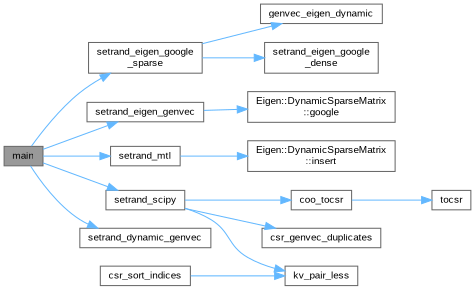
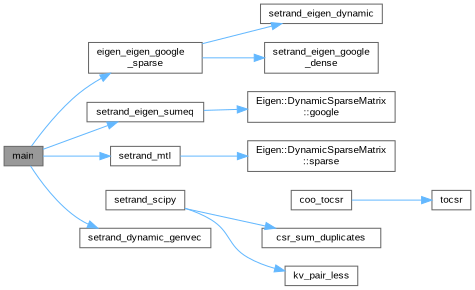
node "genvec_eigen_dynamic": label "genvec_eigen_dynamic" -> "setrand_eigen_dynamic"
node "setrand_eigen_google _sparse": label "setrand_eigen_google _sparse" -> "eigen_eigen_google _sparse"
node "setrand_eigen_genvec": label "setrand_eigen_genvec" -> "setrand_eigen_sumeq"
node "Eigen::DynamicSparseMatrix ::insert": label "Eigen::DynamicSparseMatrix ::insert" -> "Eigen::DynamicSparseMatrix ::sparse"
edge "main" -> "setrand_scipy": removed
edge "setrand_scipy" -> "coo_tocsr": removed
node "csr_genvec_duplicates": label "csr_genvec_duplicates" -> "csr_sum_duplicates"
node "csr_sort_indices": removed
